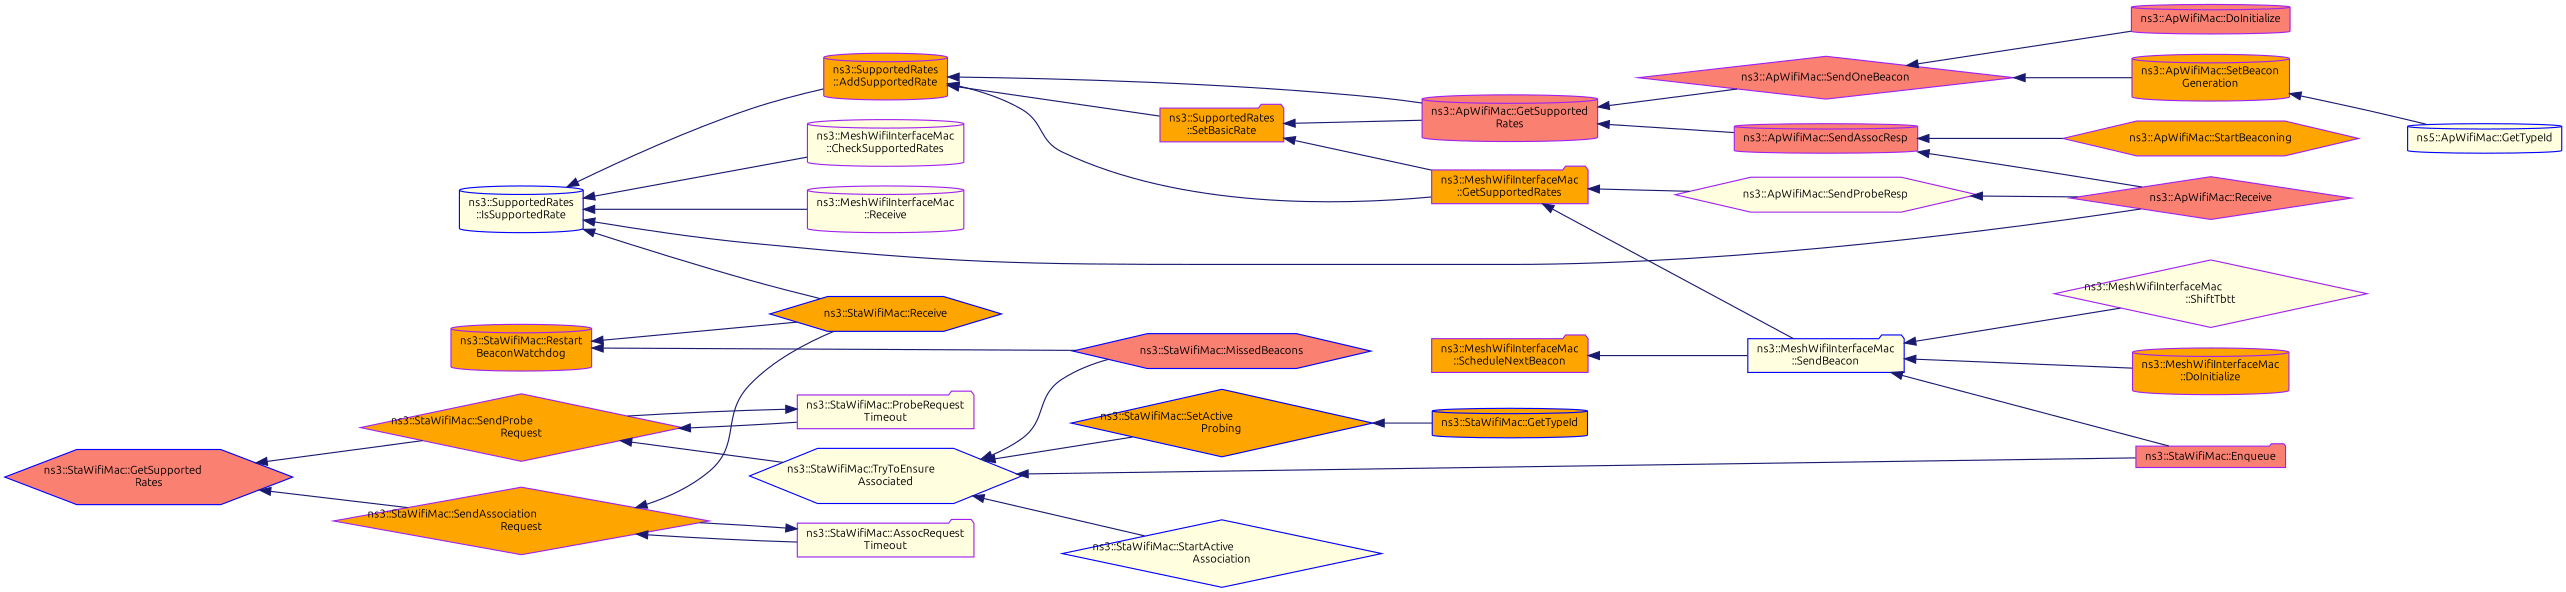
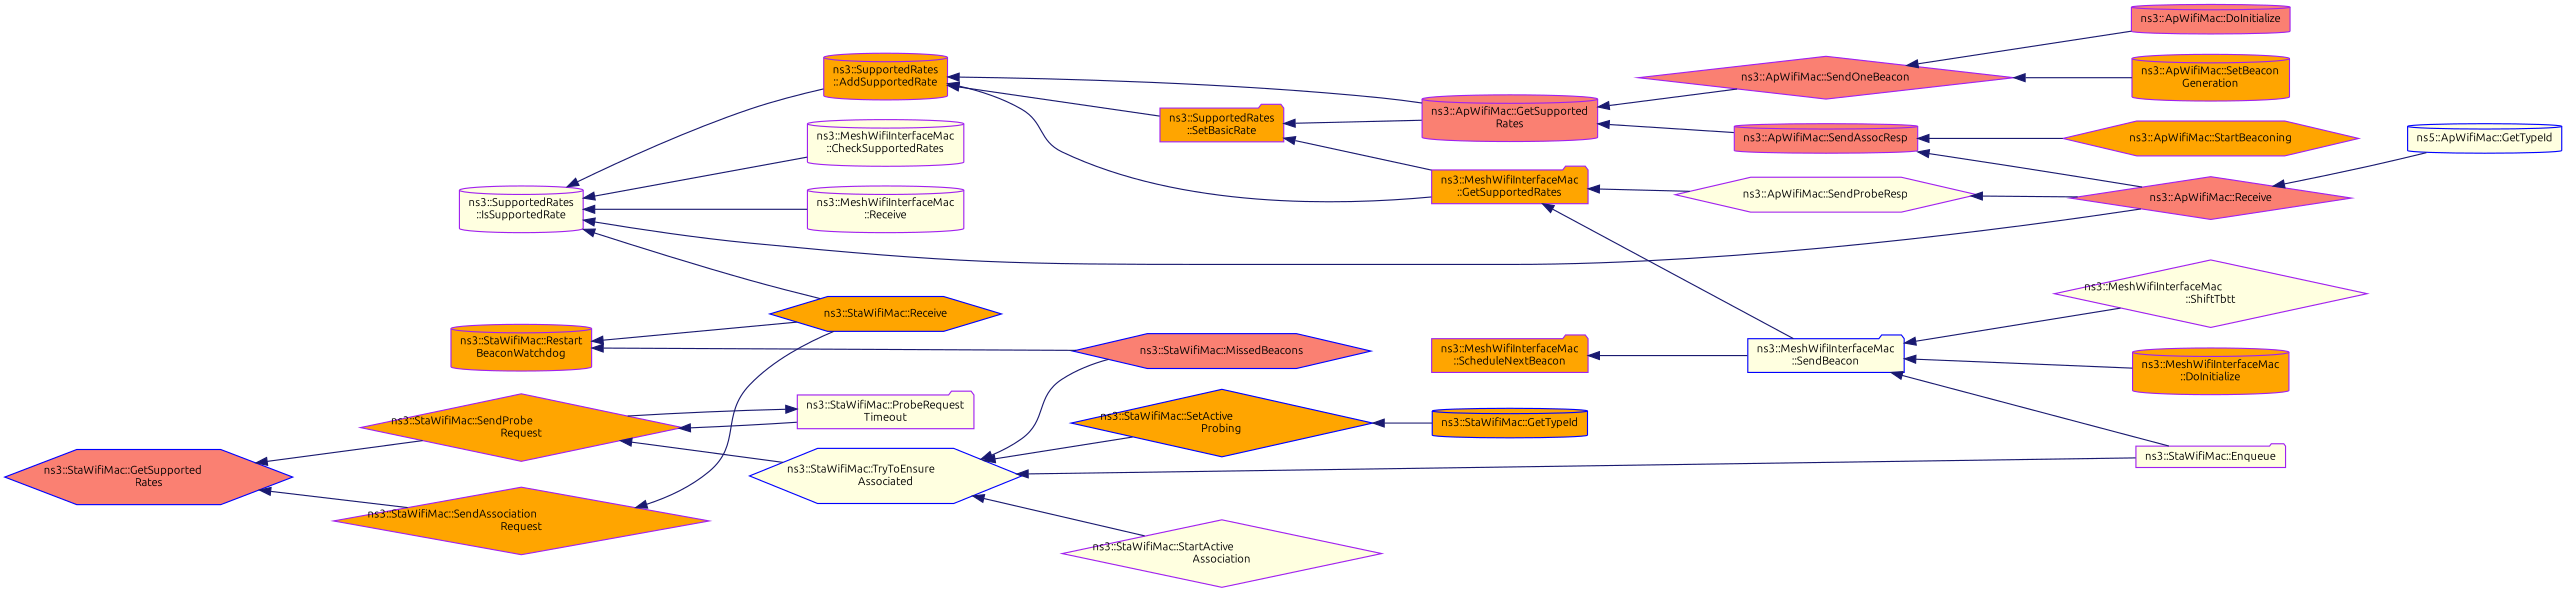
edge "ns5::ApWifiMac::GetTypeId" -> "ns3::ApWifiMac::SetBeacon Generation": now "ns5::ApWifiMac::GetTypeId" -> "ns3::ApWifiMac::Receive"
node "ns3::SupportedRates ::IsSupportedRate": color blue -> purple
node "ns3::StaWifiMac::Enqueue": fillcolor salmon -> lightyellow
node "ns3::StaWifiMac::AssocRequest Timeout": removed
node "ns3::StaWifiMac::StartActive Association": color blue -> purple
